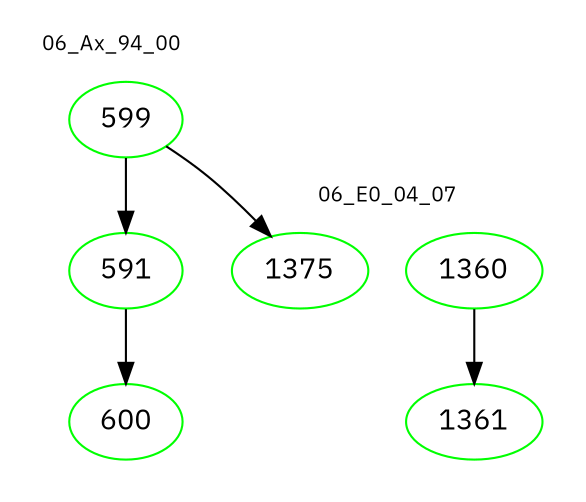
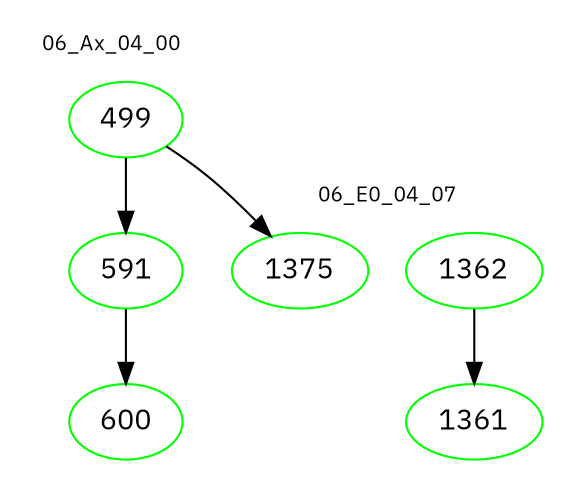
cluster "06_Ax_94_00": label "06_Ax_94_00" -> "06_Ax_04_00"
node "599": label "599" -> "499"
node "1360": label "1360" -> "1362"
